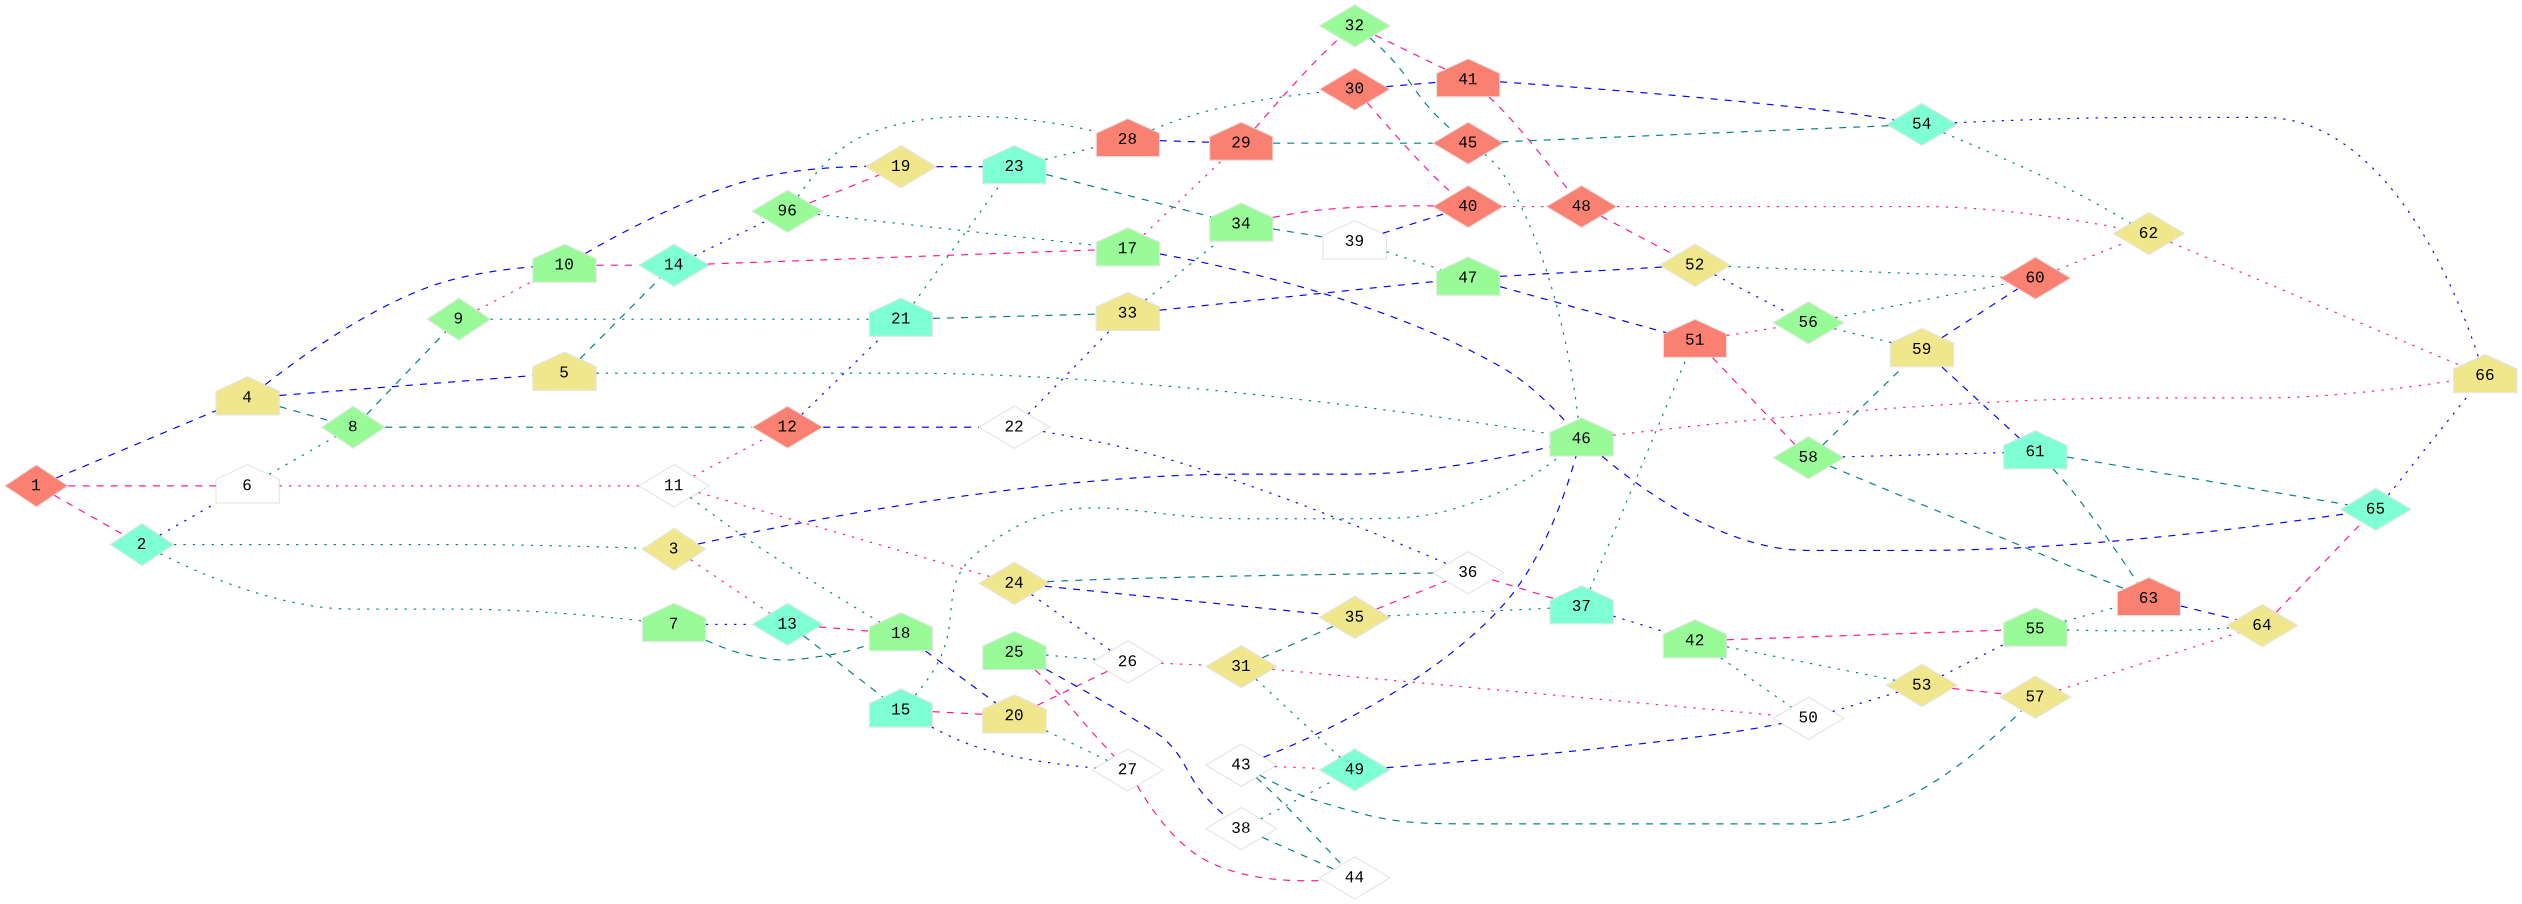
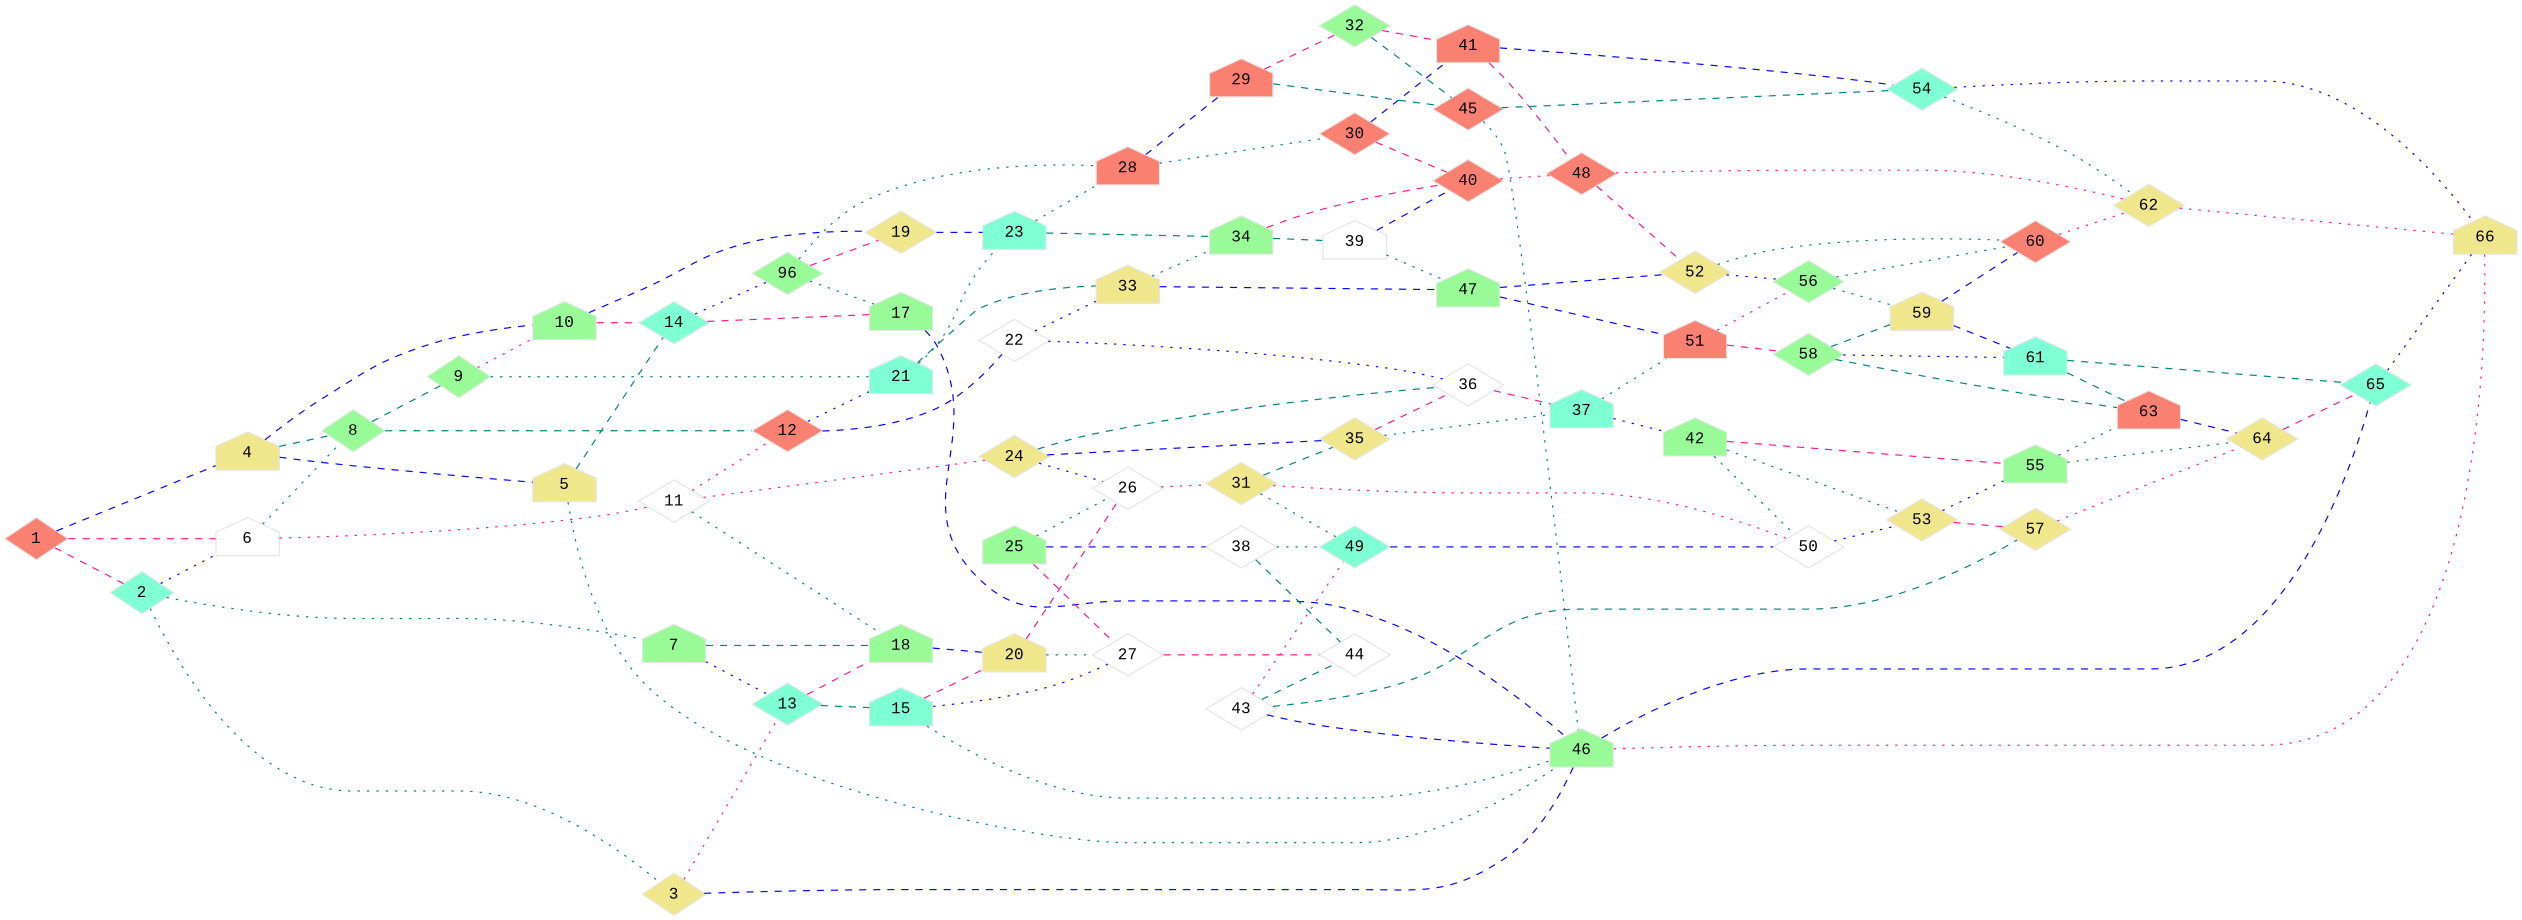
edge "29" -- "17": removed
